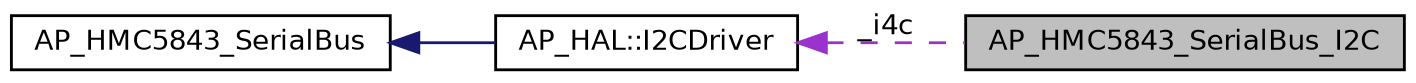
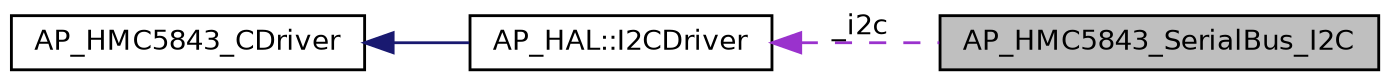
edge "AP_HMC5843_SerialBus_I2C" -> "AP_HAL::I2CDriver": label " _i4c" -> " _i2c"
node "AP_HMC5843_SerialBus": label "AP_HMC5843_SerialBus" -> "AP_HMC5843_CDriver"
